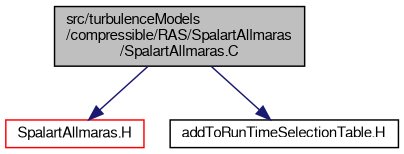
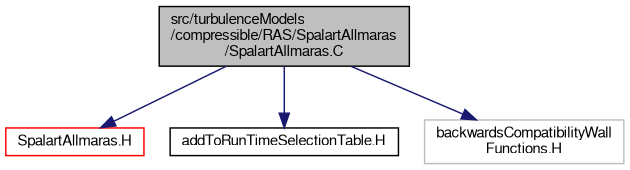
node "backwardsCompatibilityWall Functions.H": added
